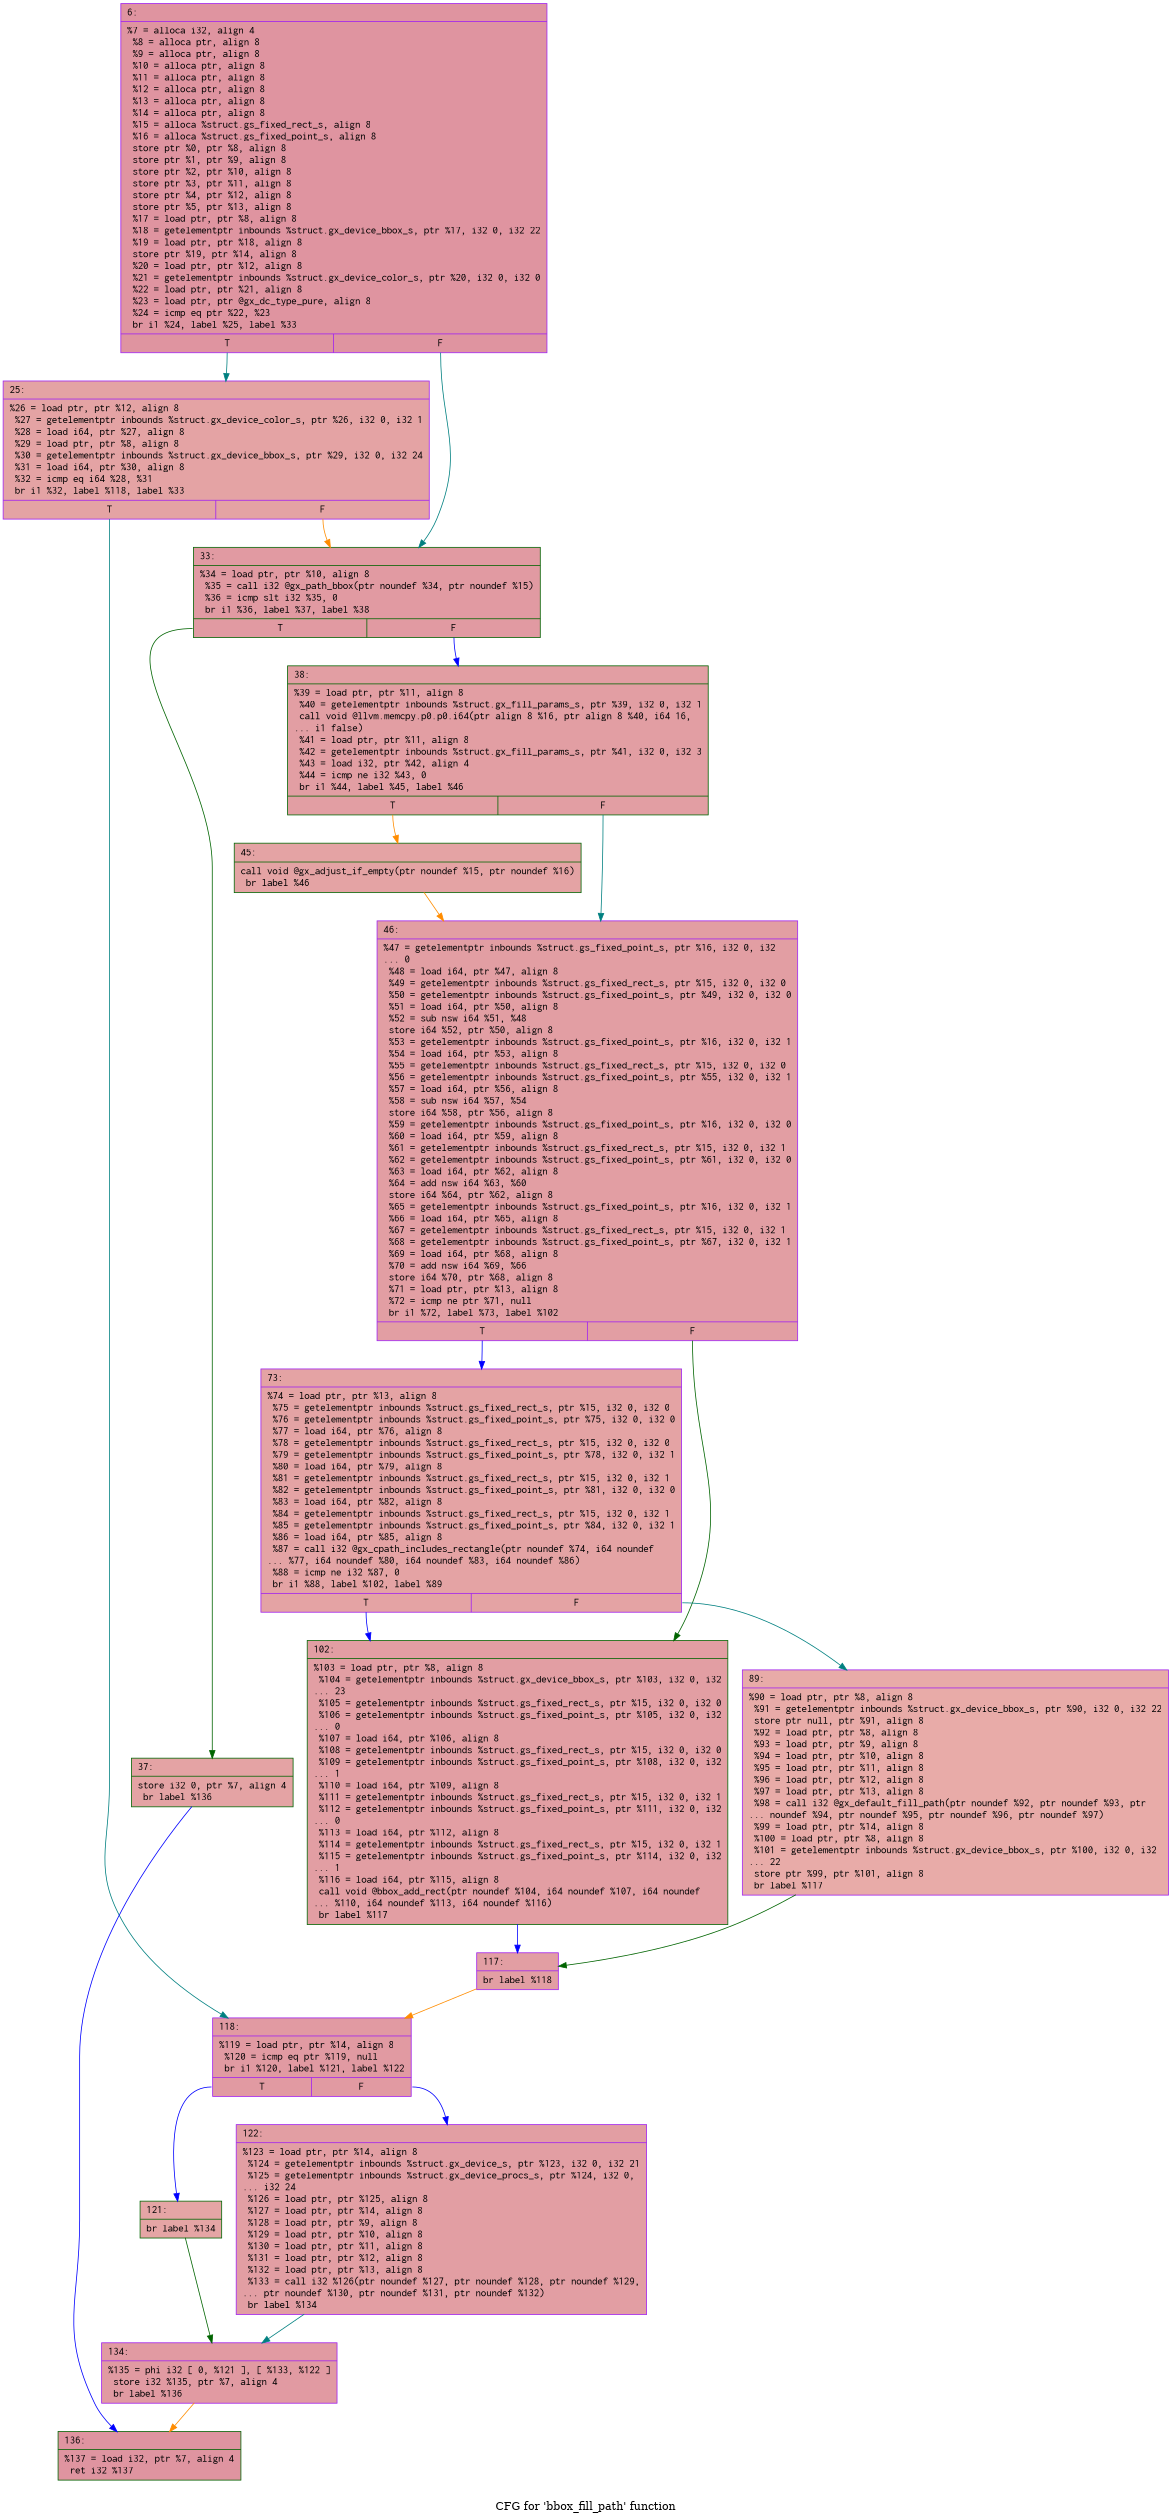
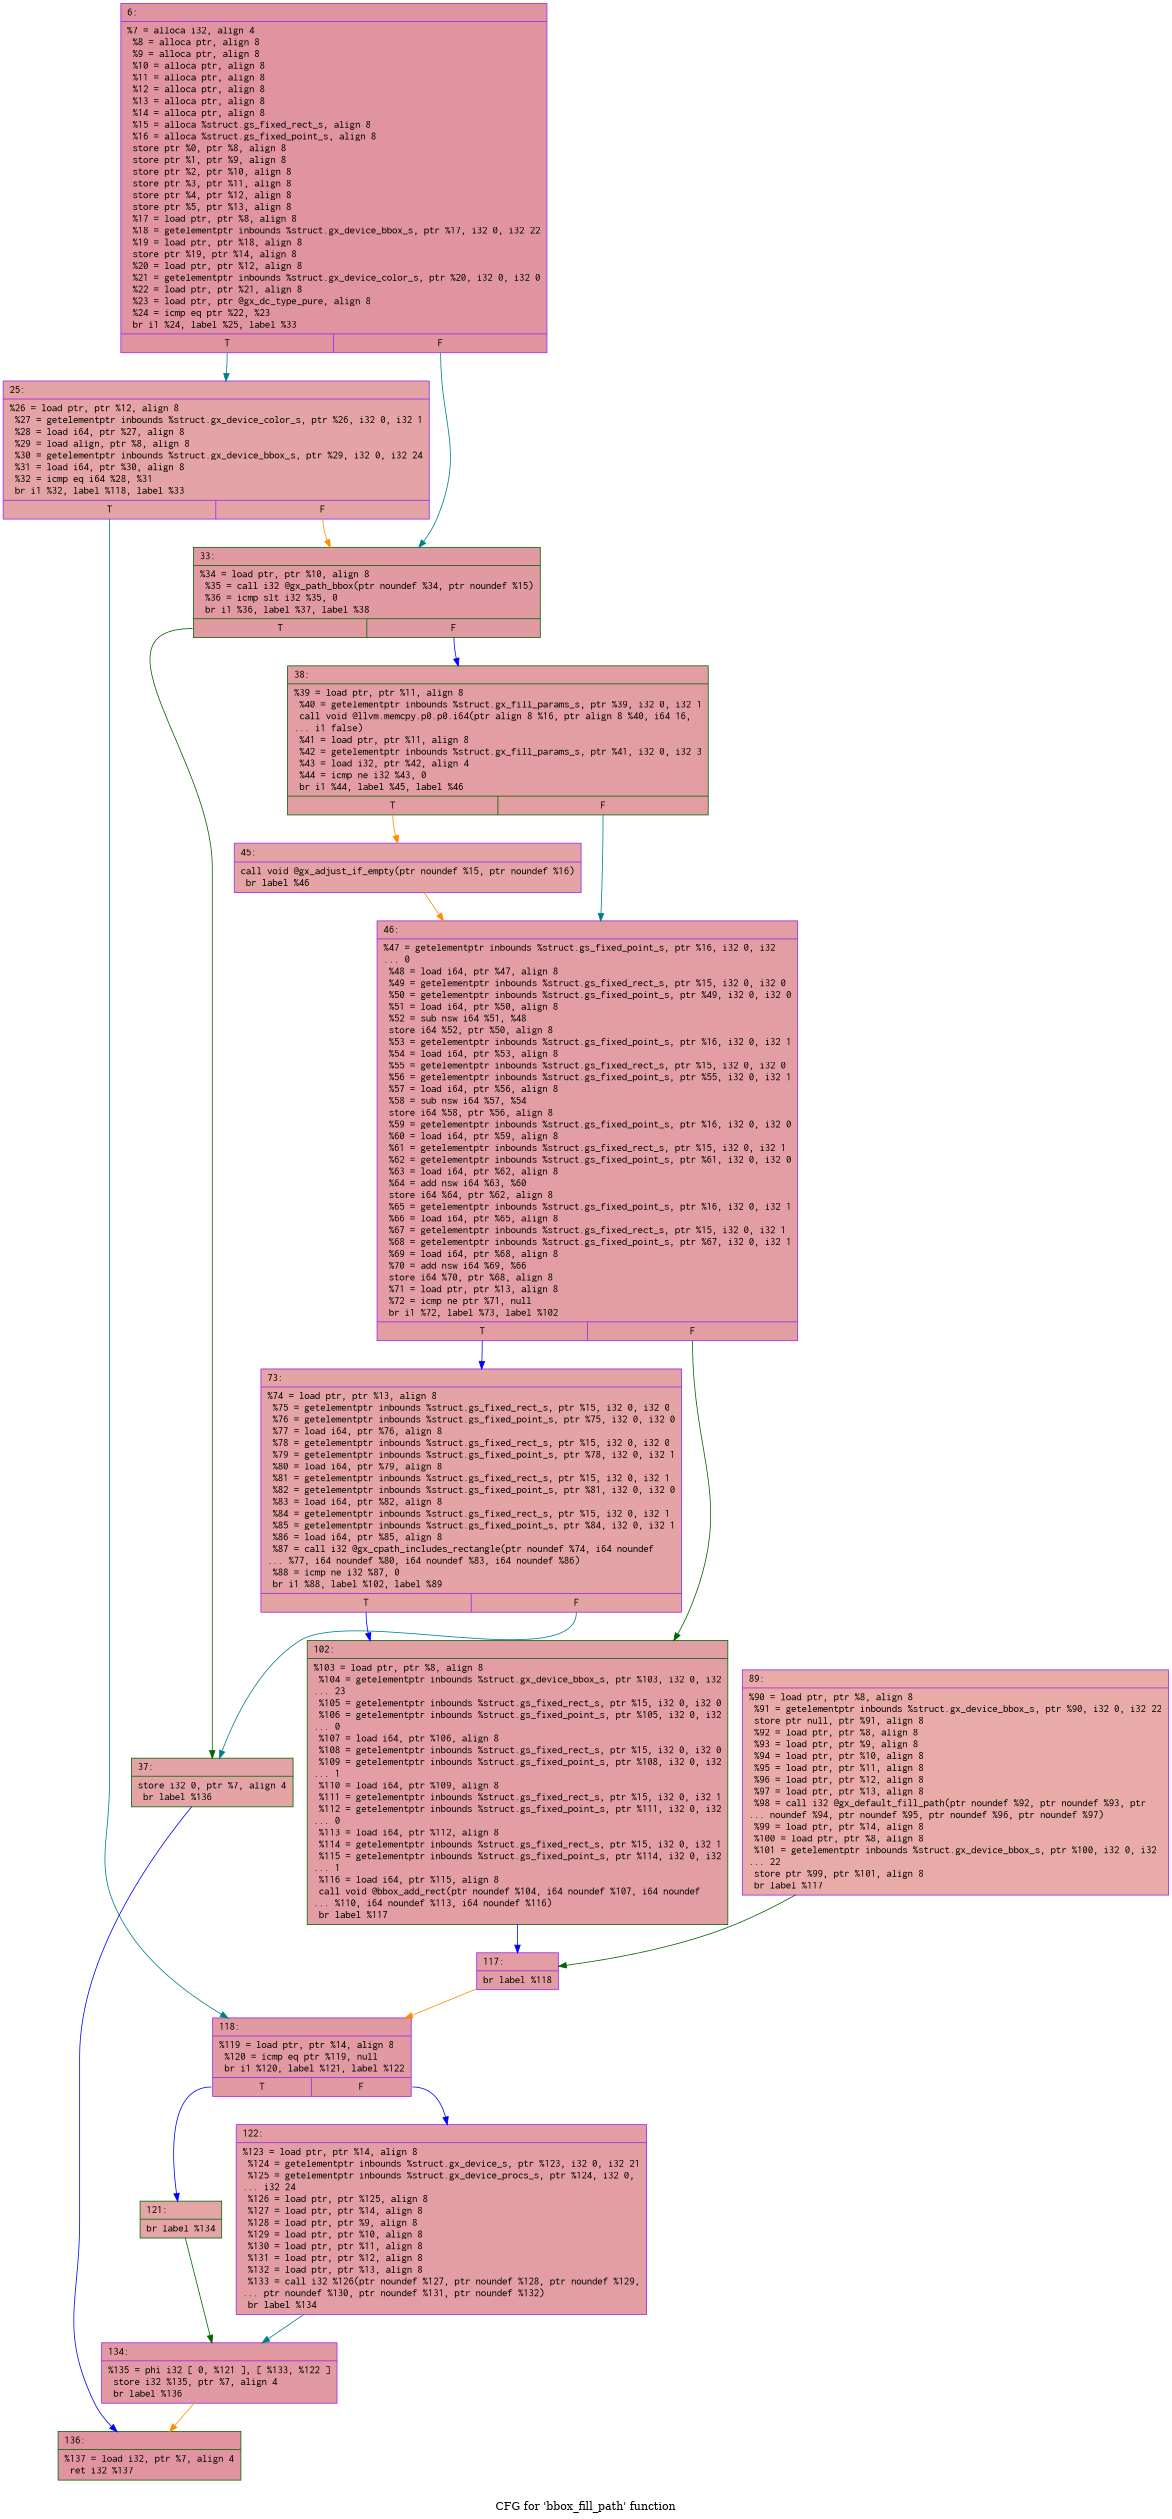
node "25:": text "%29 = load ptr, ptr %8, align 8" -> "%29 = load align, ptr %8, align 8"
node "45:": color darkgreen -> purple
edge "73:" -> "89:": now "73:" -> "37:"
